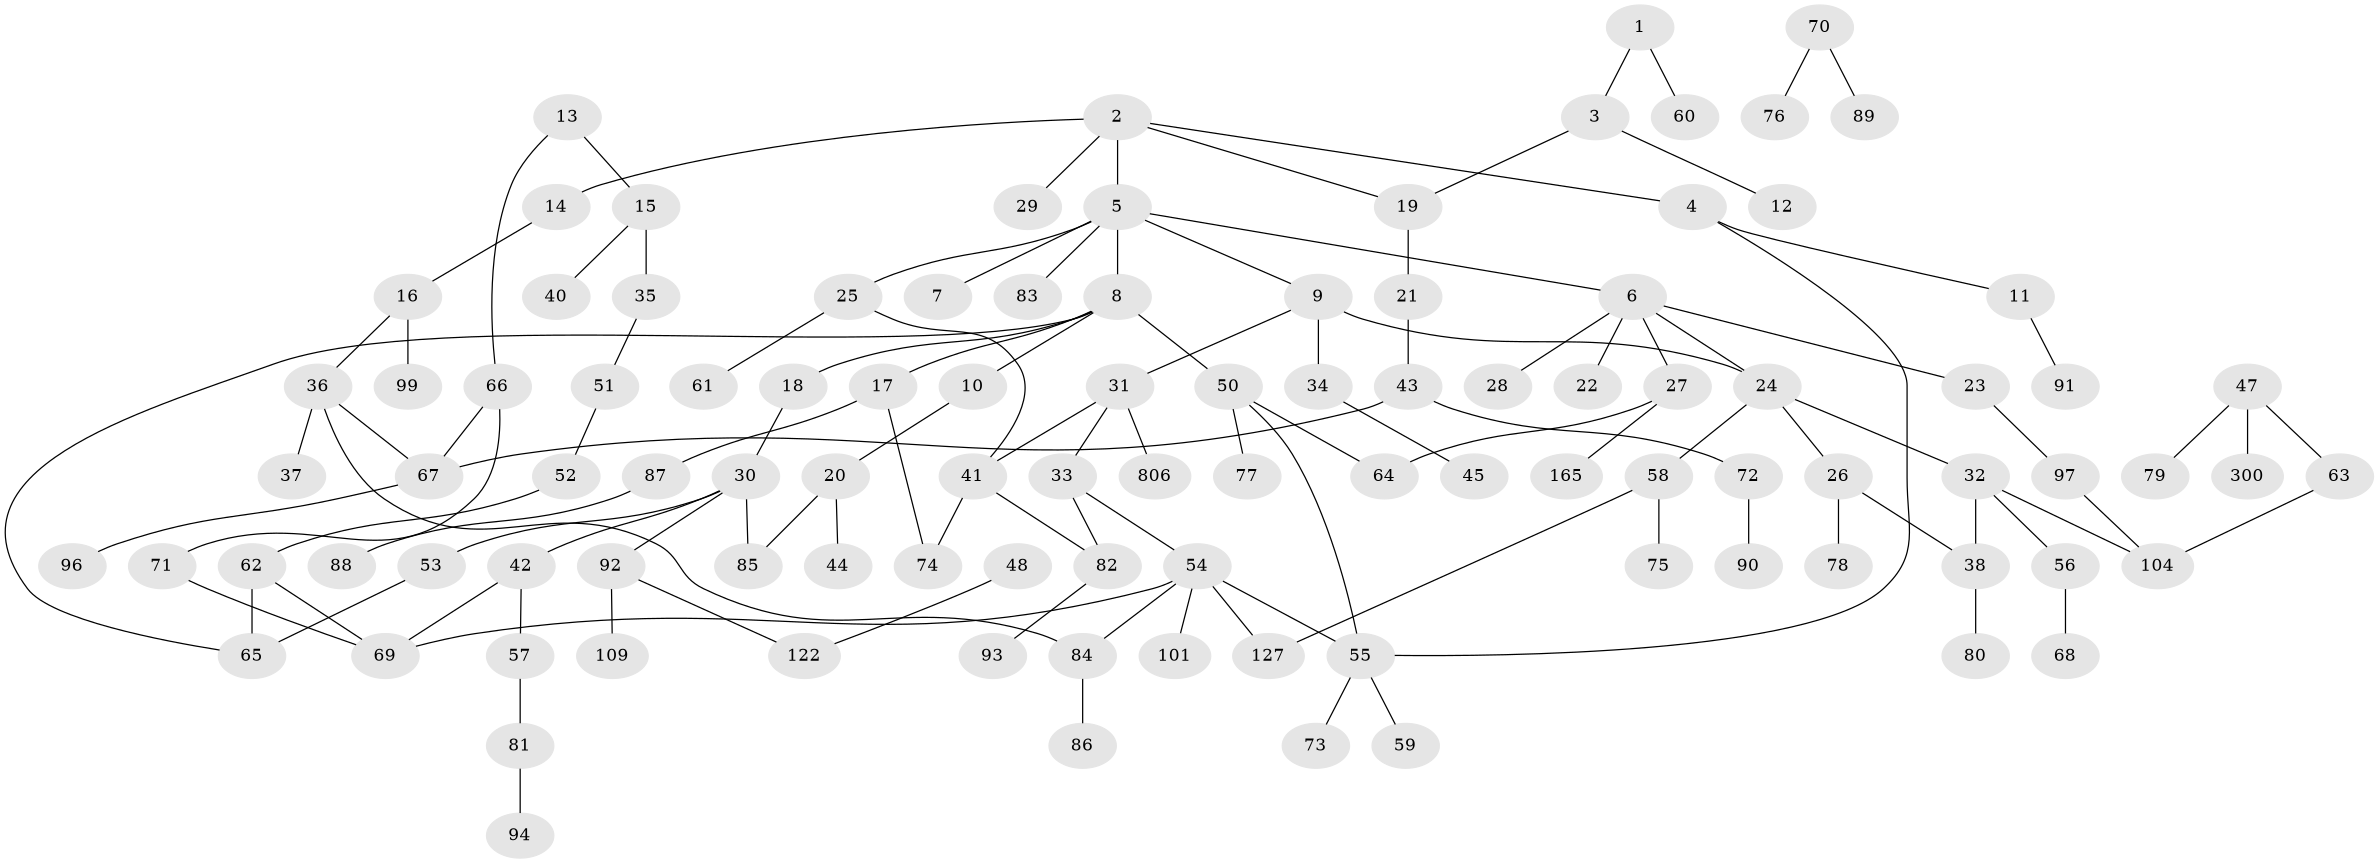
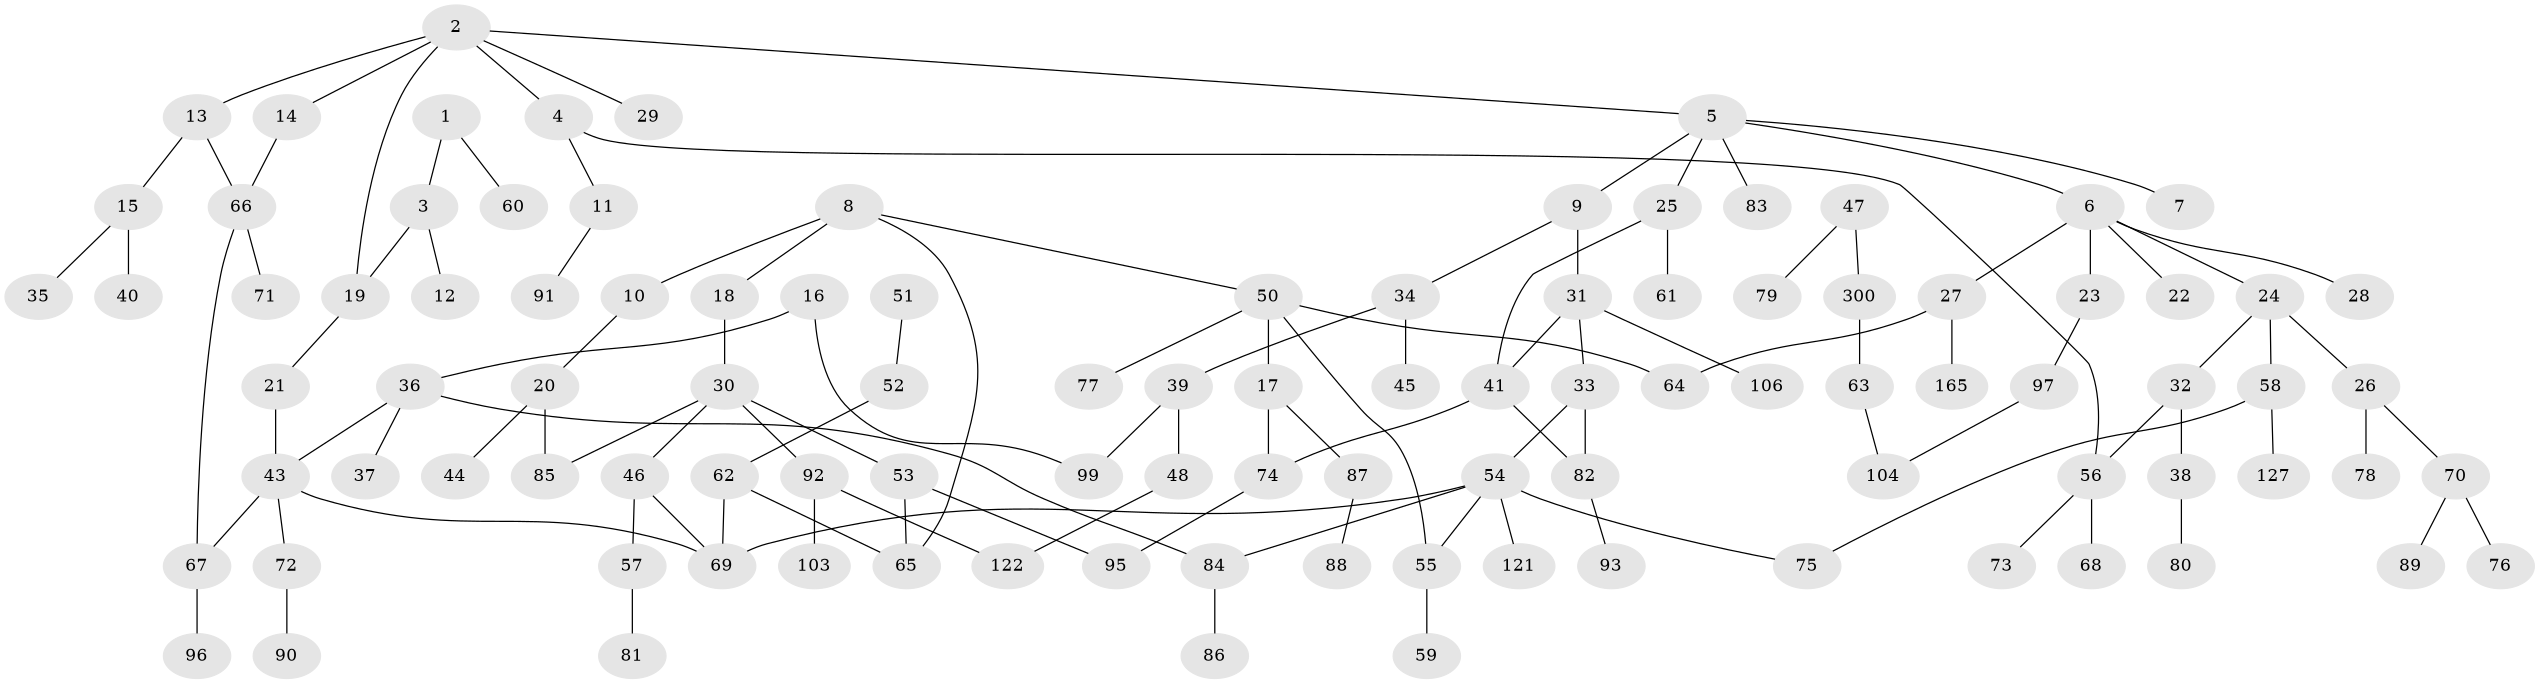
edge "2" -- "13": added
edge "14" -- "16": now "14" -- "66"
edge "5" -- "8": removed
edge "9" -- "24": removed
edge "35" -- "51": removed
edge "8" -- "17": now "50" -- "17"
node "39": added
edge "36" -- "67": now "36" -- "43"
edge "47" -- "63": now "300" -- "63"
node "806": label "806" -> "106"
edge "26" -- "38": now "26" -- "70"
edge "32" -- "104": removed
node "42": label "42" -> "46"
node "95": added
edge "4" -- "55": now "4" -- "56"
edge "54" -- "127": now "54" -- "75"
edge "71" -- "69": now "43" -- "69"
node "109": label "109" -> "103"
node "101": label "101" -> "121"
edge "55" -- "73": now "56" -- "73"
node "94": removed
